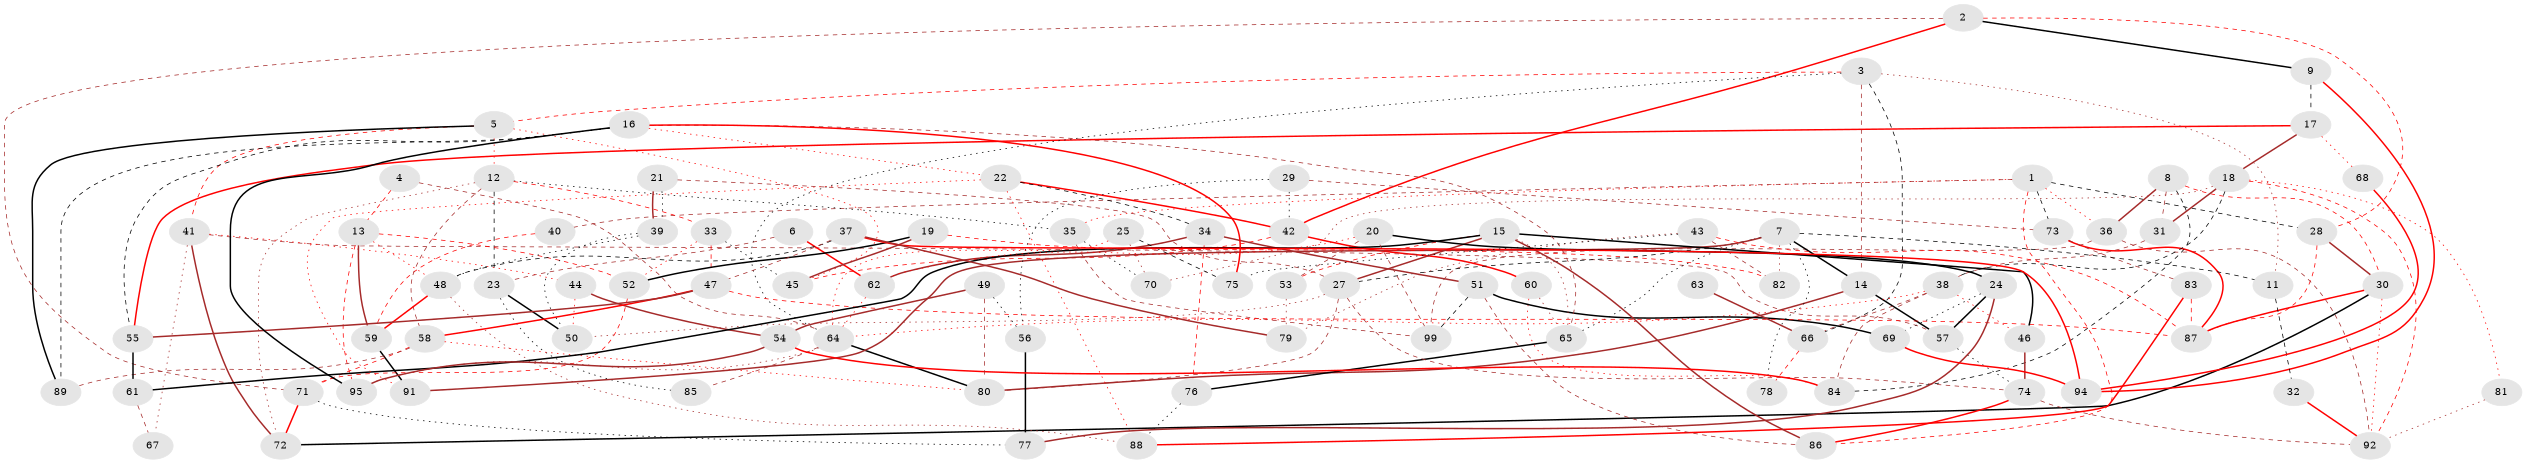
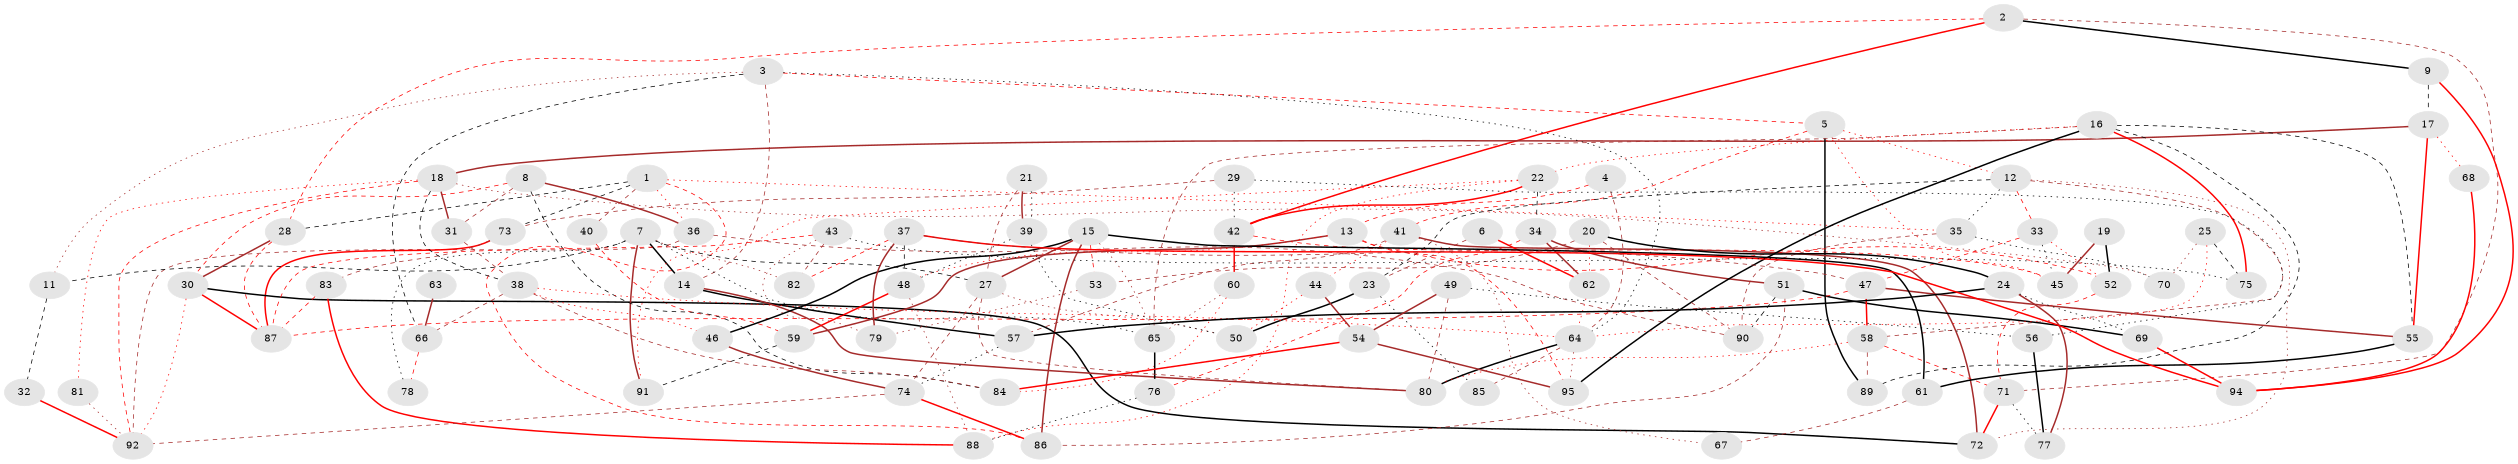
edge "19" -- "82": now "37" -- "82"
node "99": label "99" -> "90"
edge "59" -- "91": style bold -> dashed
